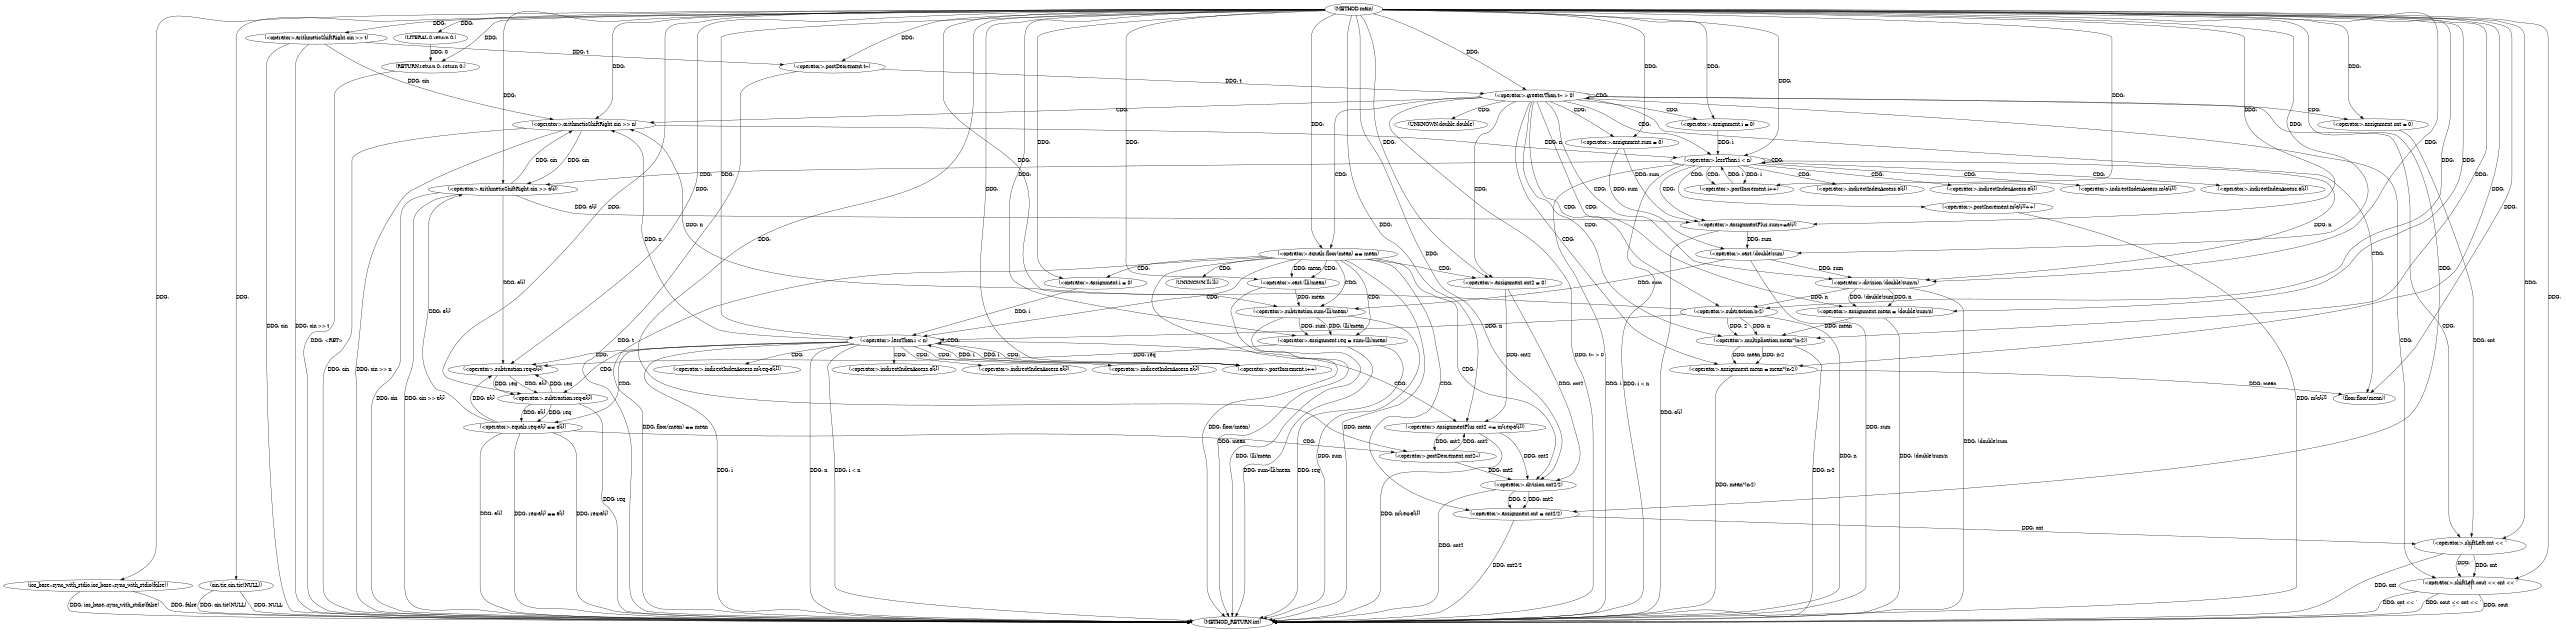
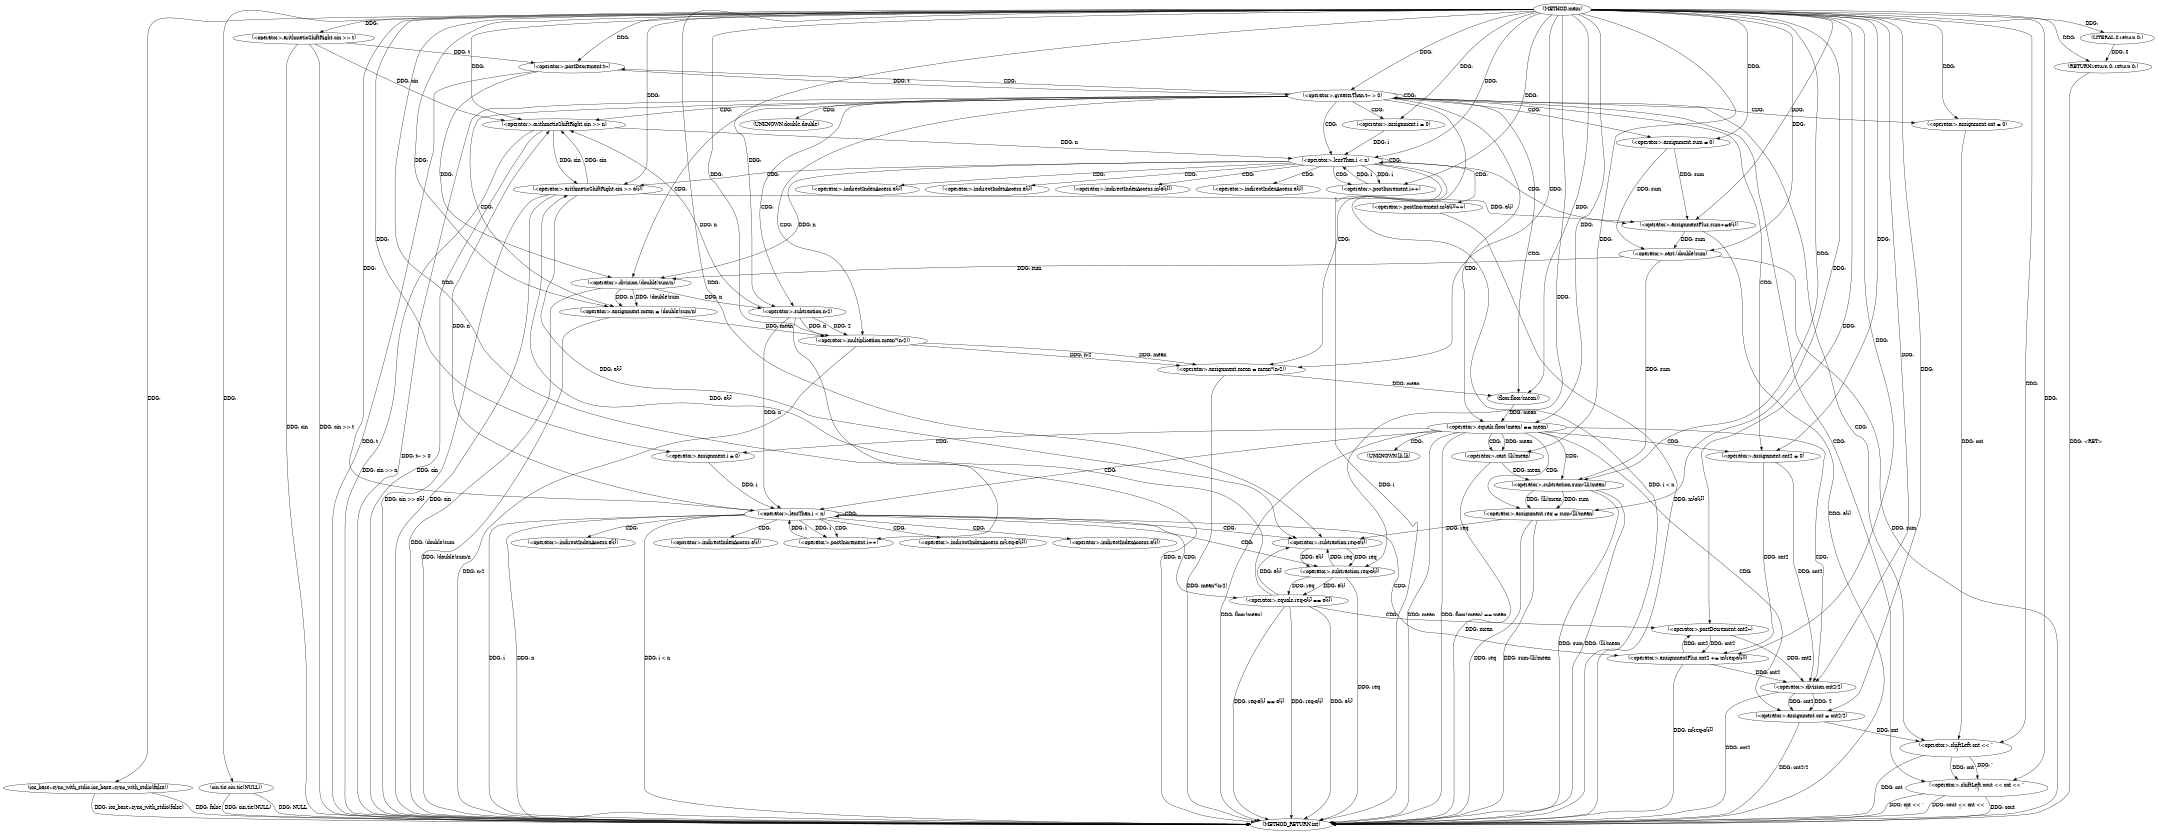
edge "(METHOD,main)" -> "(<operator>.division,(double)sum/n)": now "(<operator>.postDecrement,t--)" -> "(<operator>.division,(double)sum/n)"
edge "(<operator>.greaterThan,t-- > 0)" -> "(<operator>.postDecrement,t--)": added, label "CDG:"
edge "(floor,floor(mean))" -> "(<operator>.equals,floor(mean) == mean)": added, label "DDG: mean"
